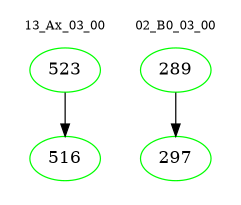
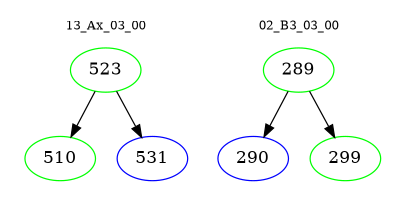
cluster "02_B0_03_00": label "02_B0_03_00" -> "02_B3_03_00"
node "516": label "516" -> "510"
node "531": added
node "297": label "297" -> "299"
node "290": added
